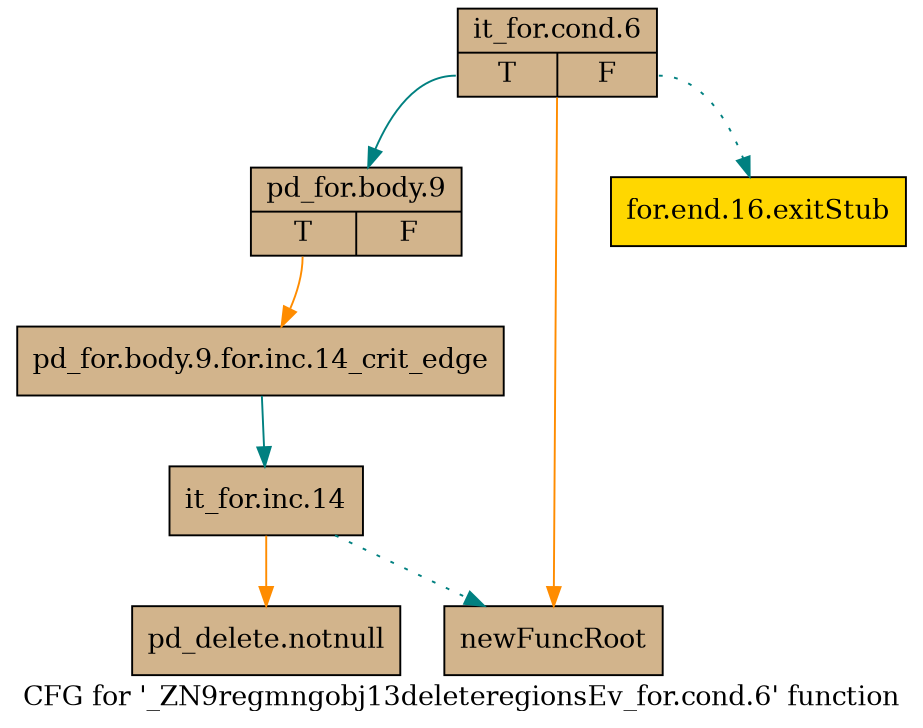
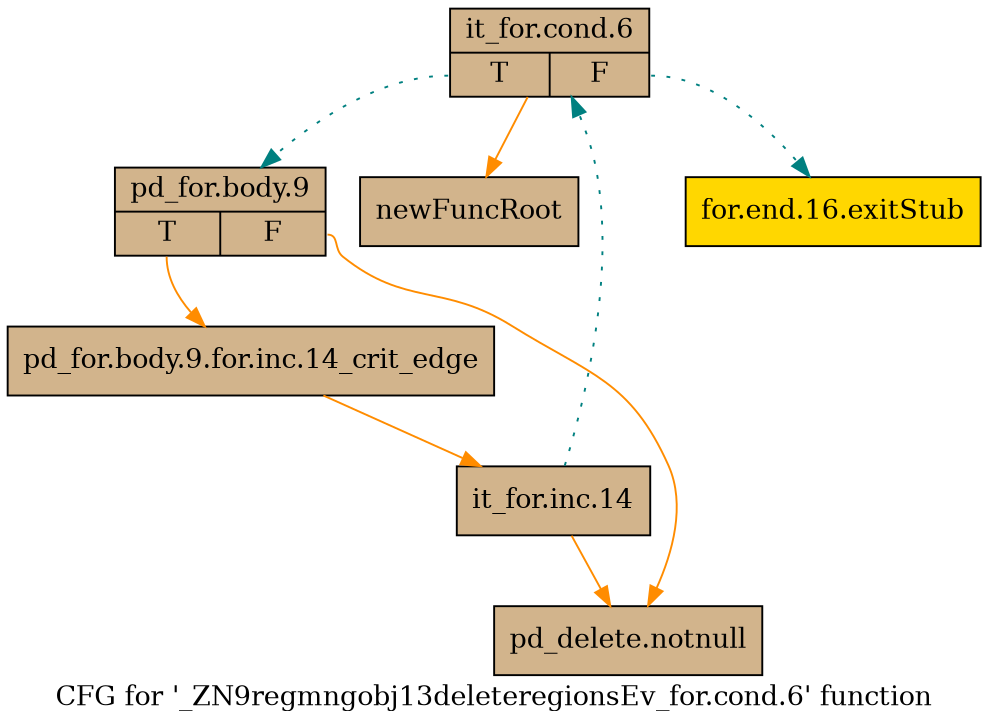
edge "it_for.cond.6" -> "pd_for.body.9": style solid -> dotted
edge "pd_for.body.9" -> "pd_delete.notnull": added
edge "pd_for.body.9.for.inc.14_crit_edge" -> "it_for.inc.14": color teal -> darkorange
edge "it_for.inc.14" -> "newFuncRoot": now "it_for.inc.14" -> "it_for.cond.6"
